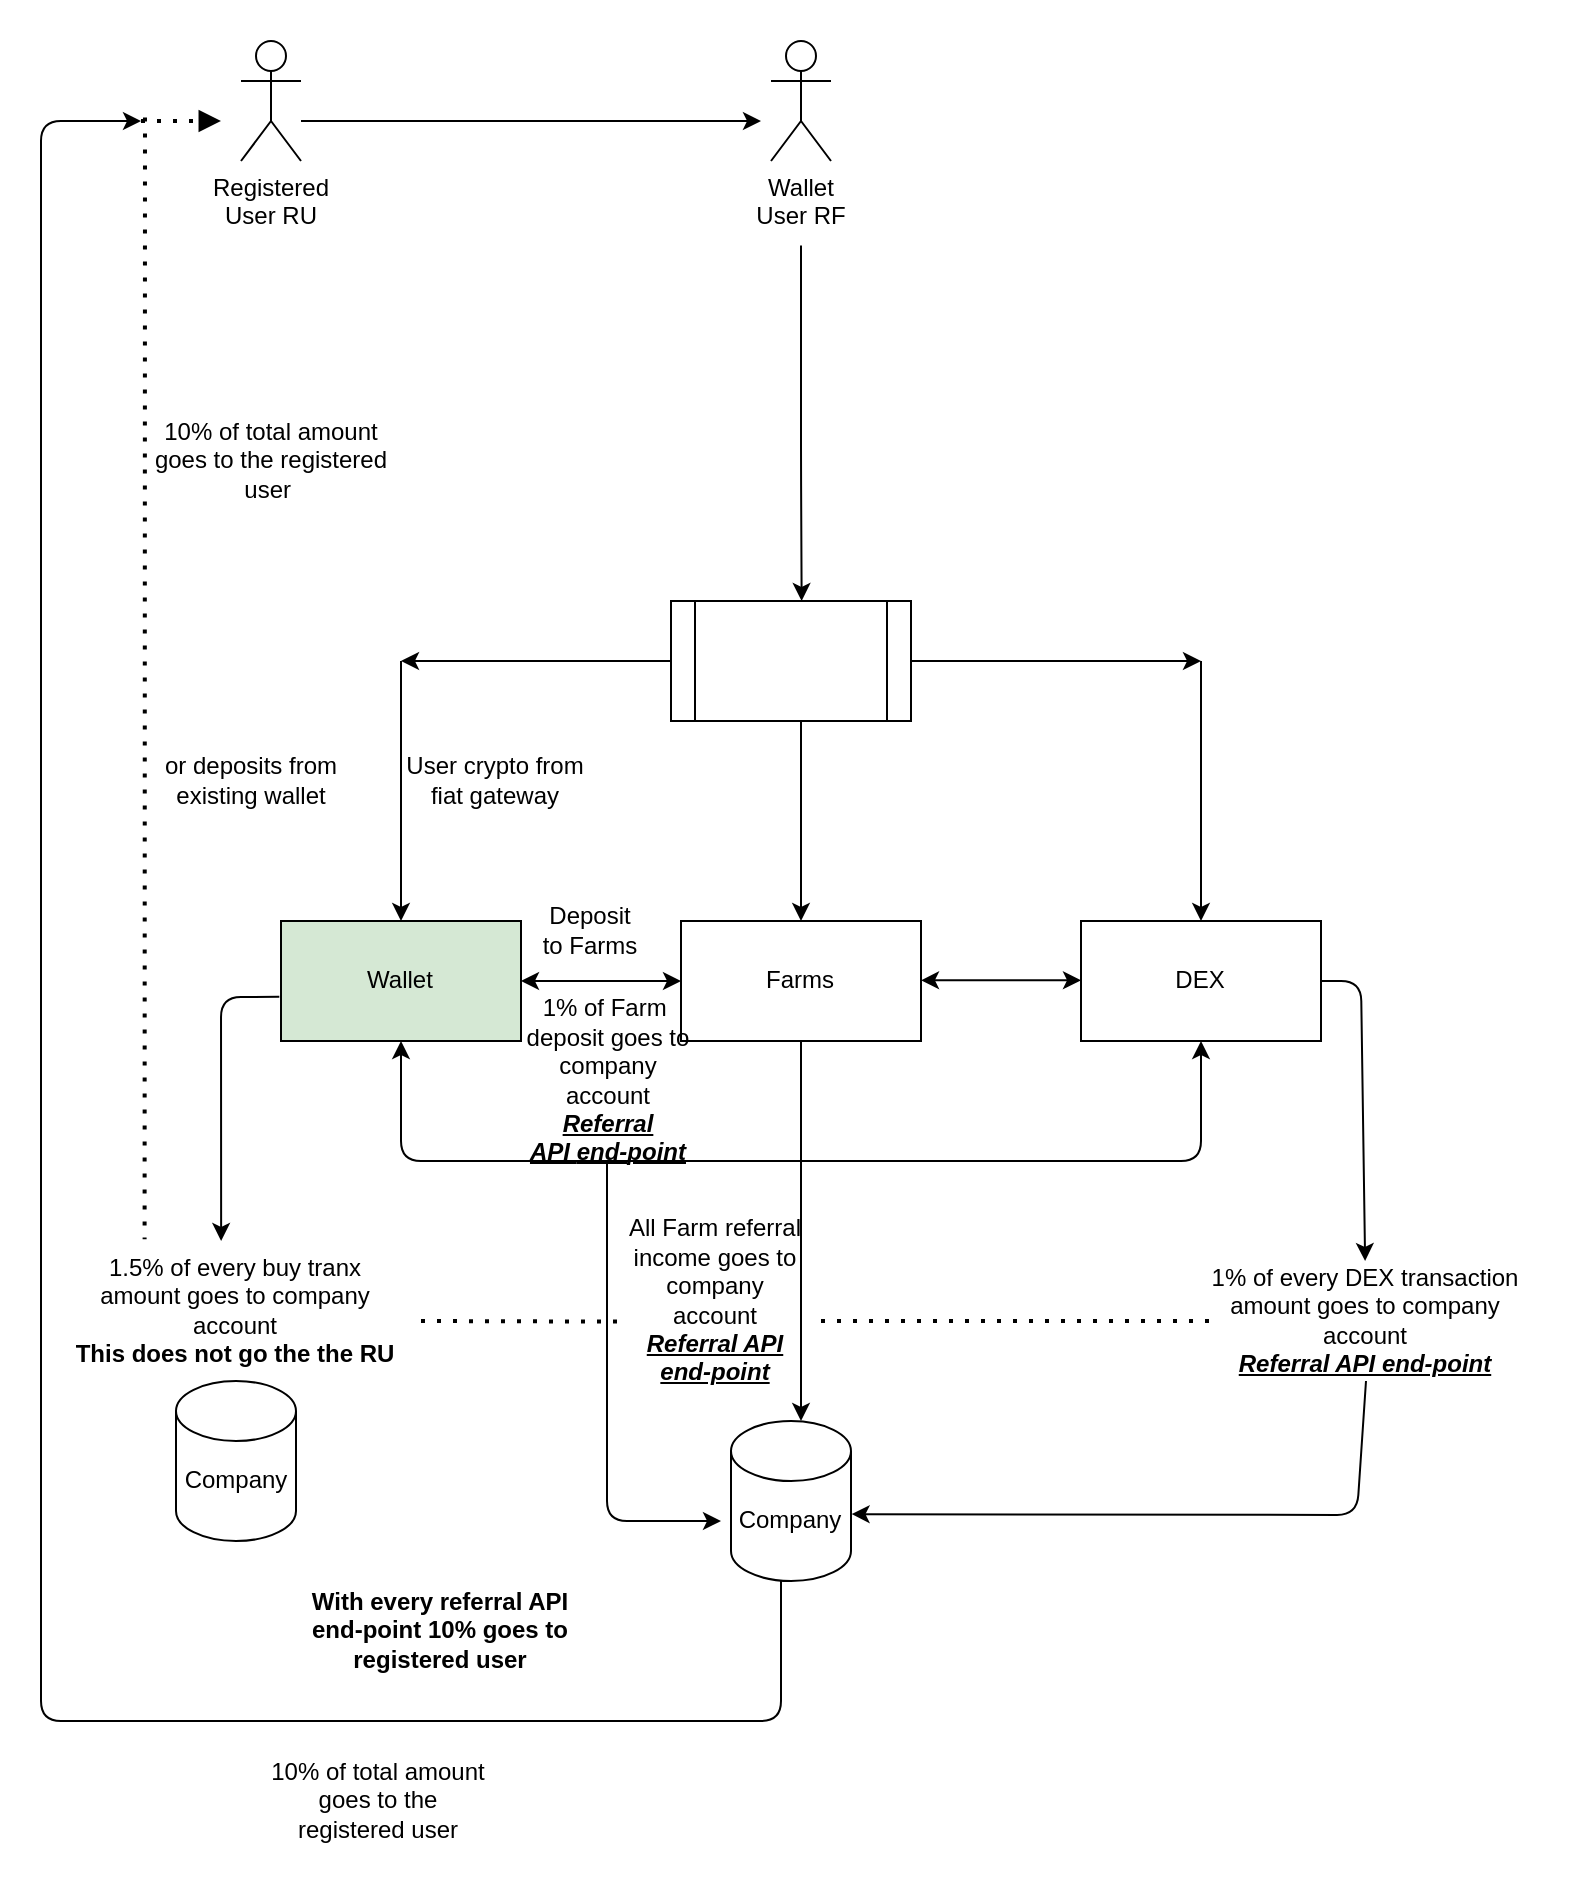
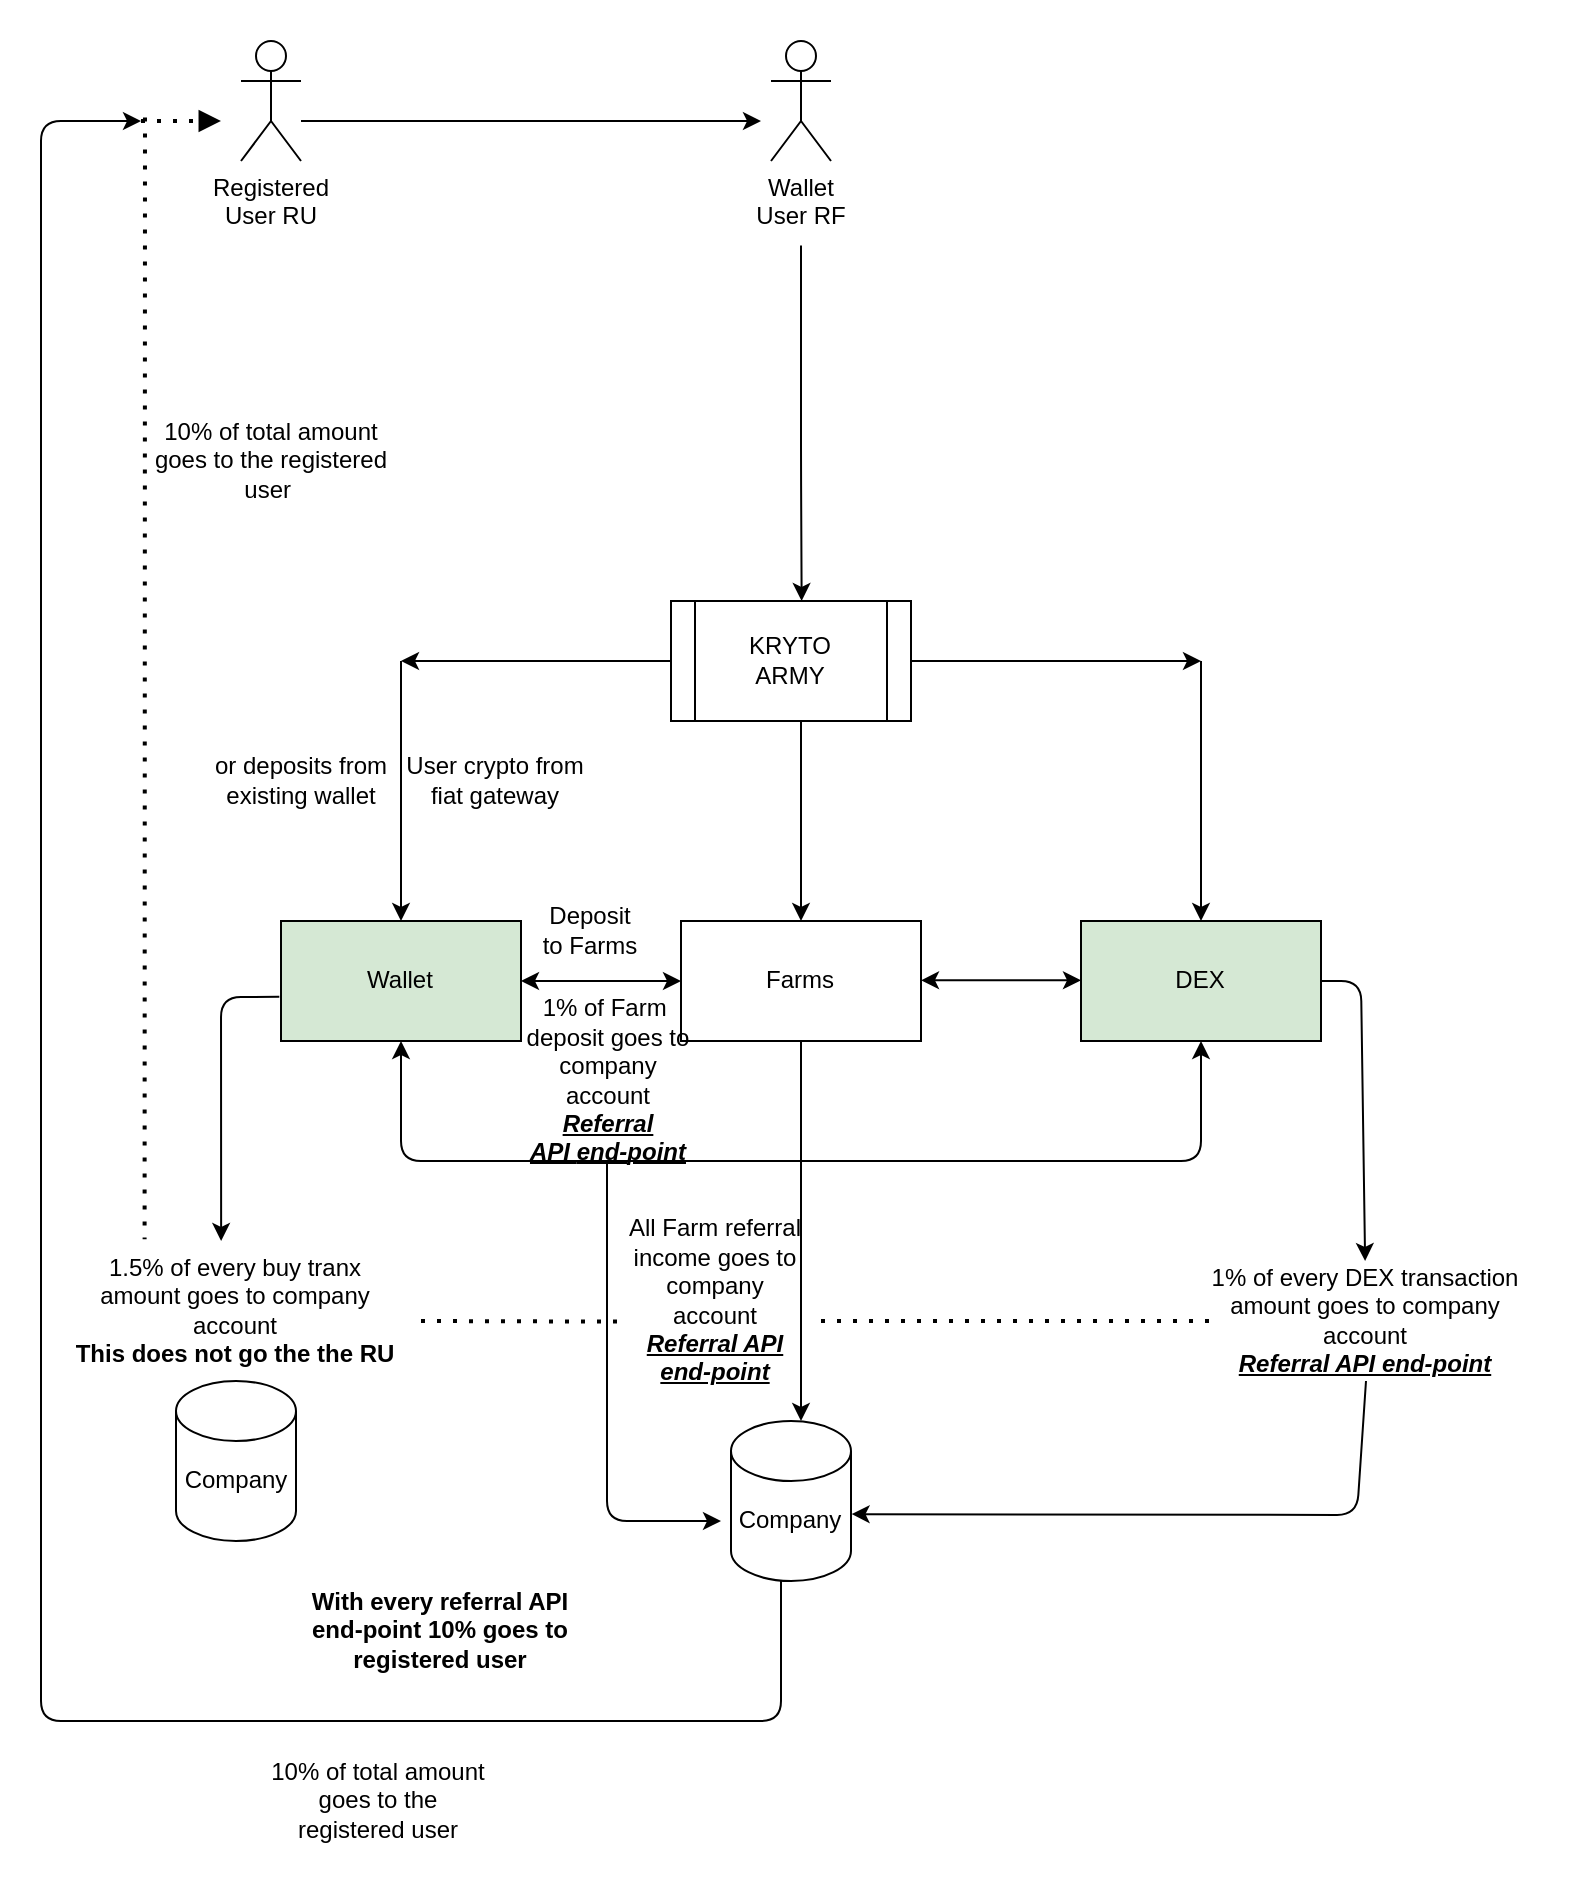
node "KRYTO ARMY": added
node "or deposits from existing wallet": moved (251, 781) -> (301, 781)
node "DEX": fillcolor #ffffff -> #d5e8d4
